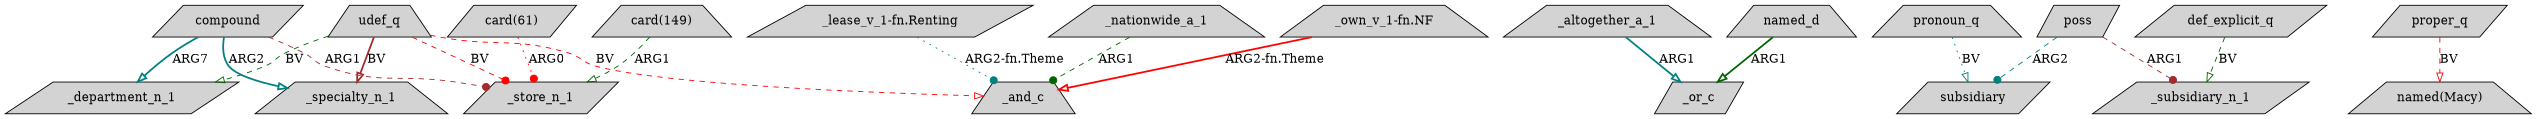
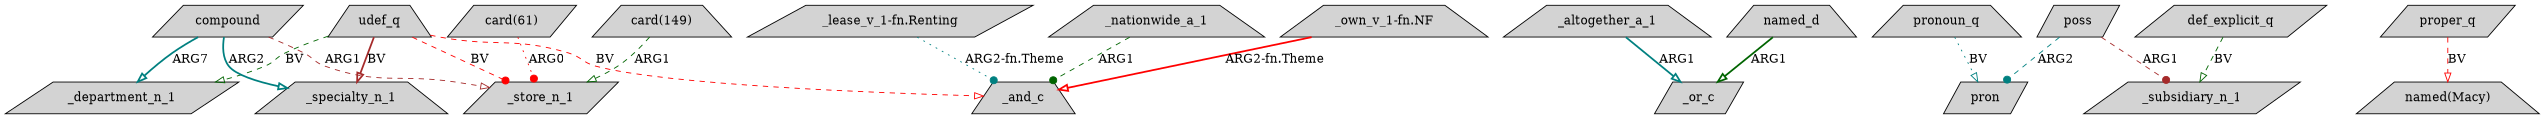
edge "compound" -> "_store_n_1": arrowhead dot -> onormal
node "subsidiary": label "subsidiary" -> "pron"
